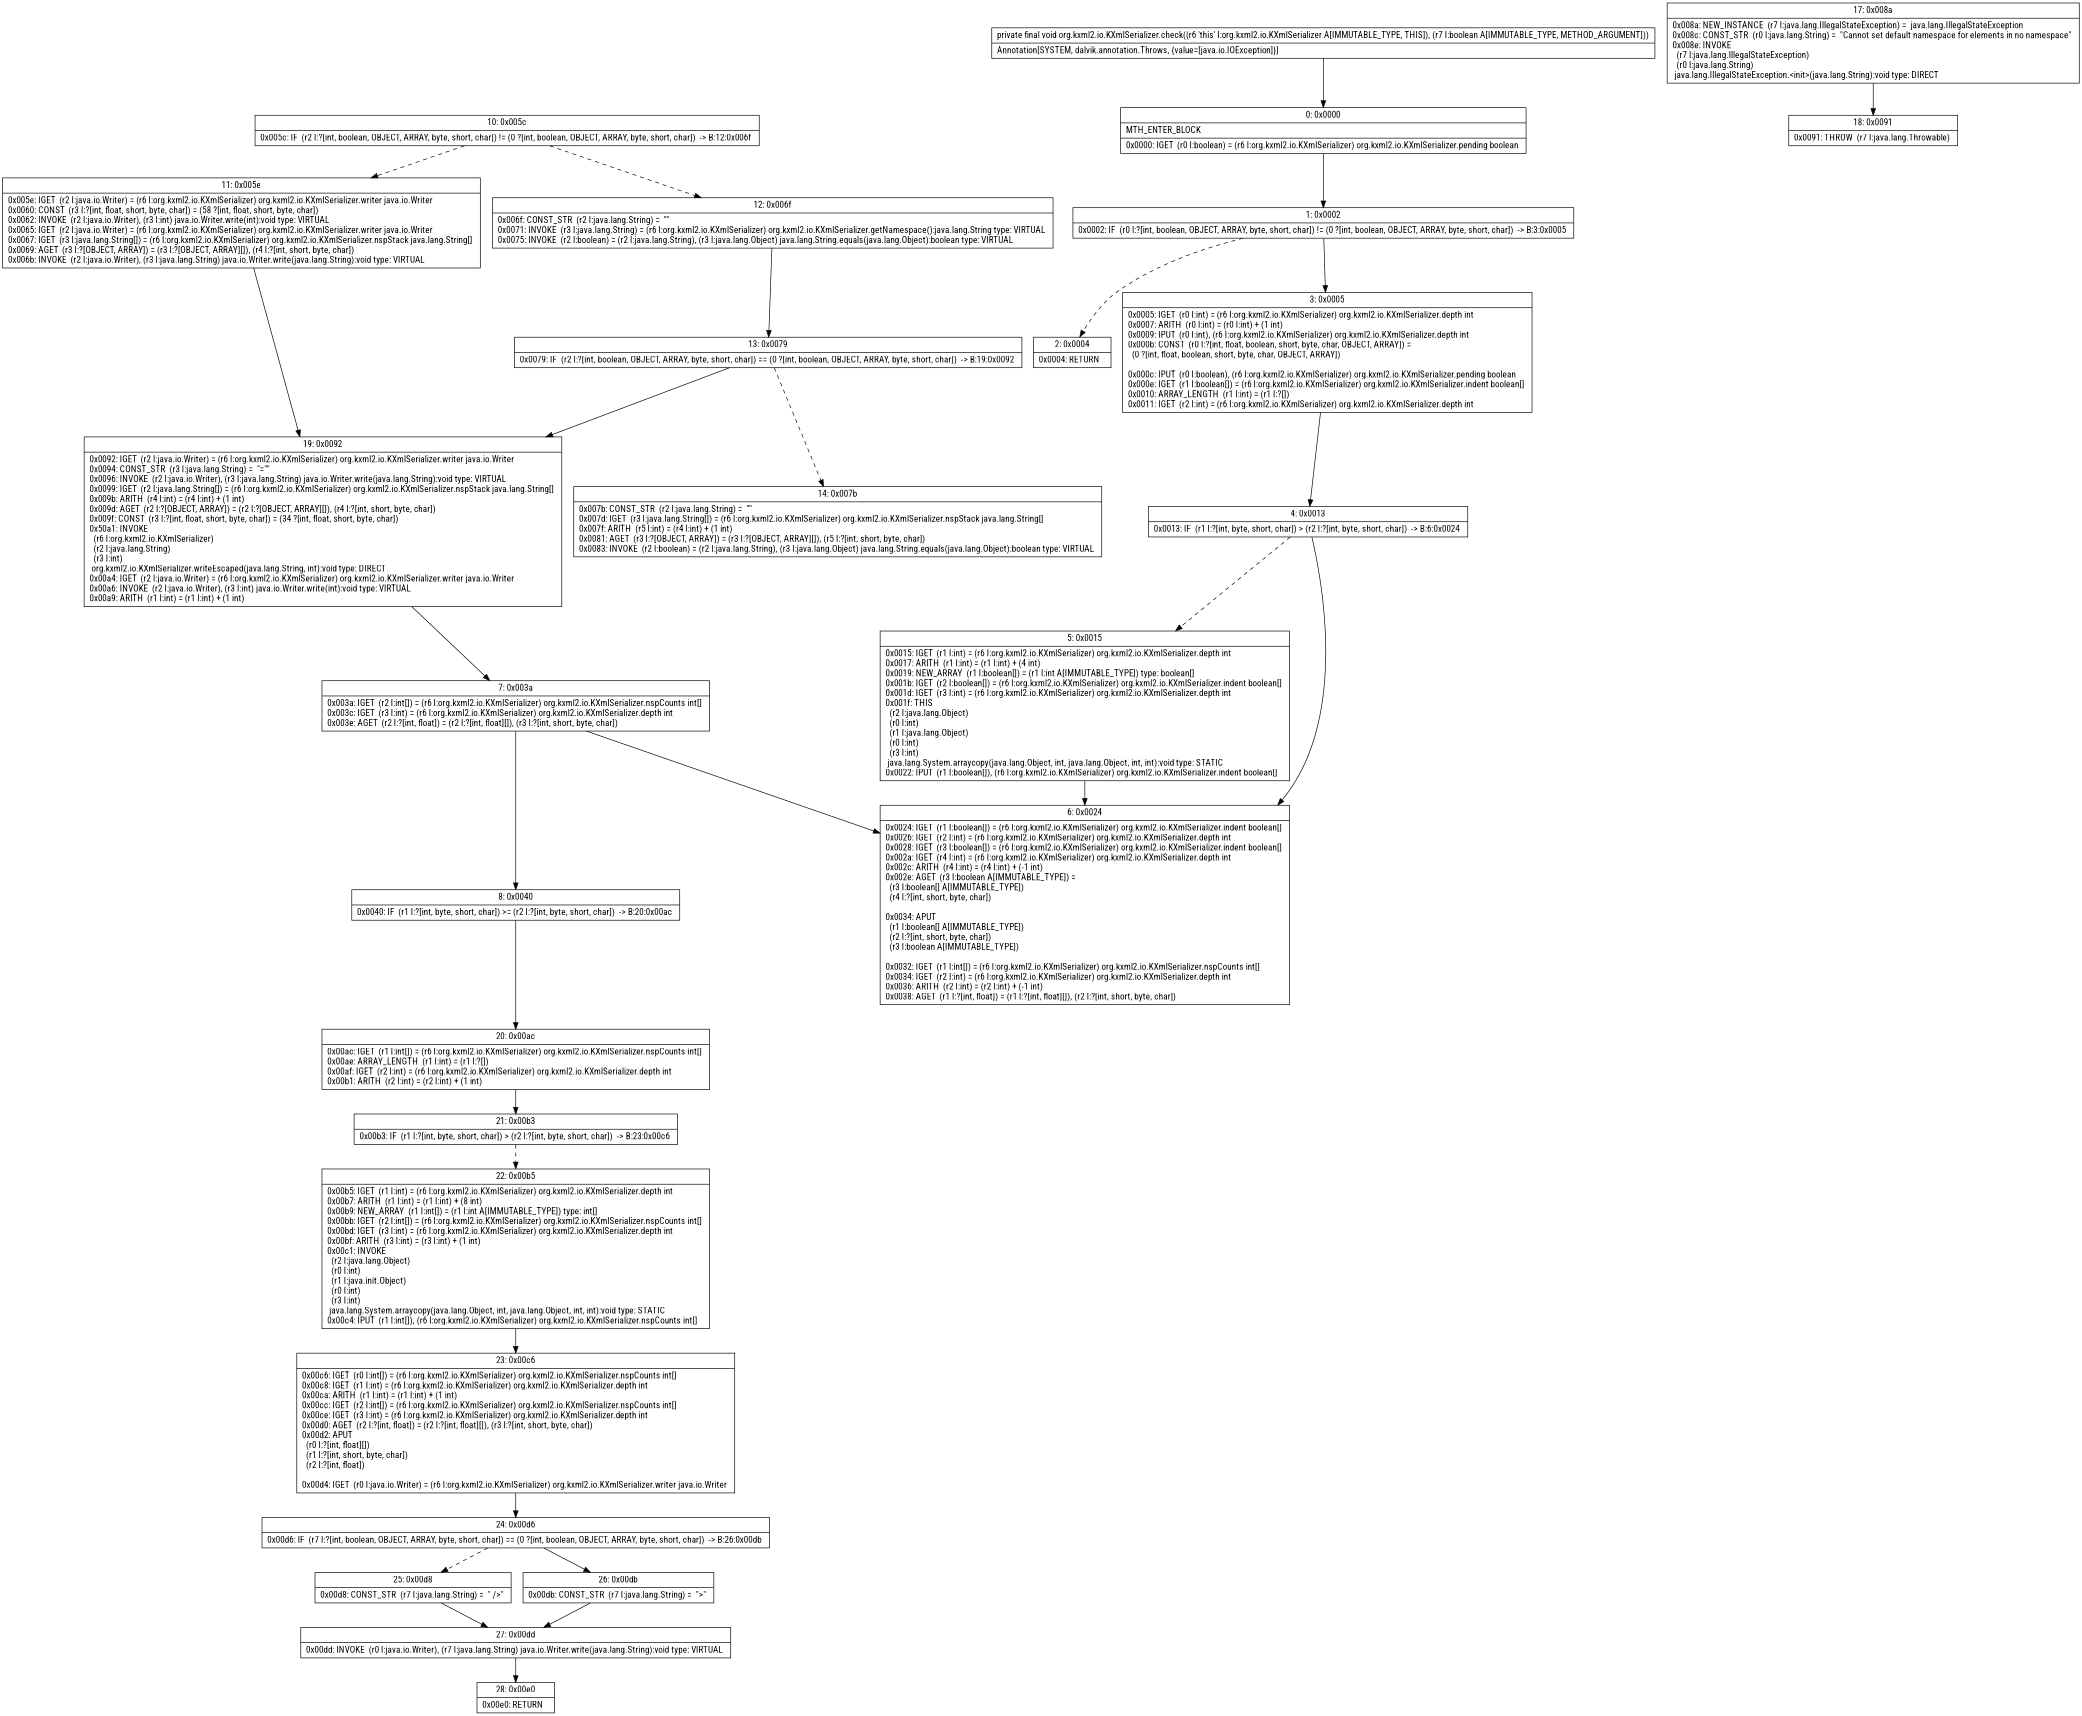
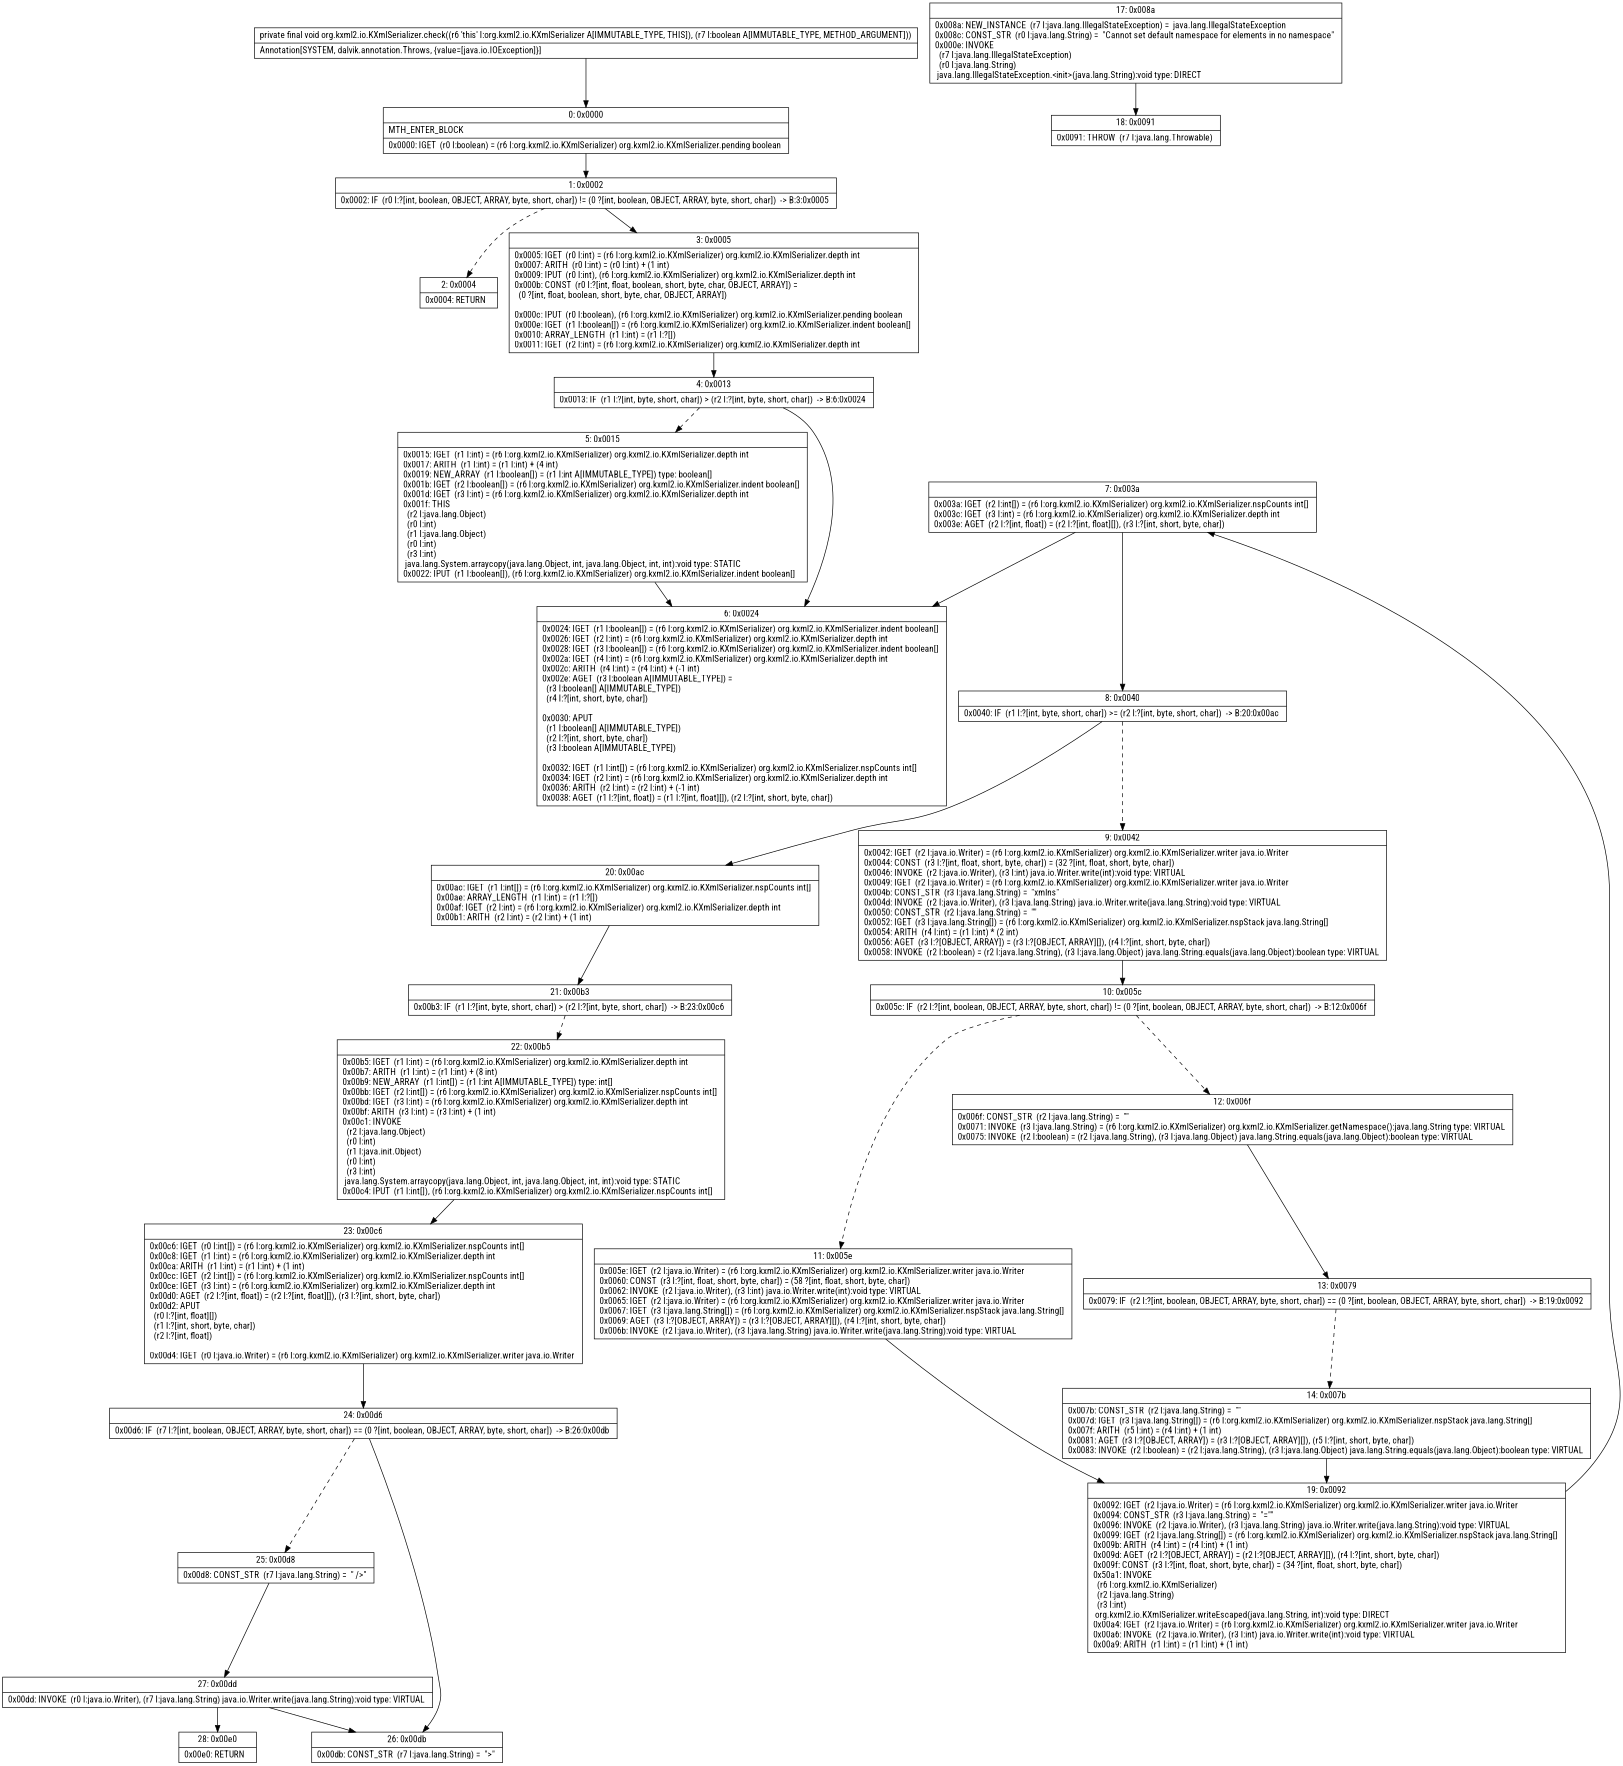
node "17: 0x008a": text "0x008e: INVOKE" -> "0x000e: INVOKE"
edge "13: 0x0079" -> "19: 0x0092": now "14: 0x007b" -> "19: 0x0092"
node "9: 0x0042": added
node "6: 0x0024": text "0x0034: APUT" -> "0x0030: APUT"
edge "26: 0x00db" -> "27: 0x00dd": reversed
